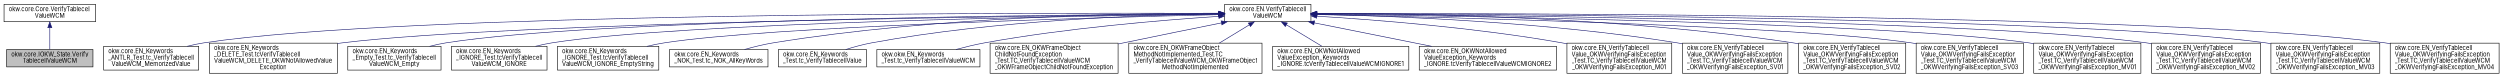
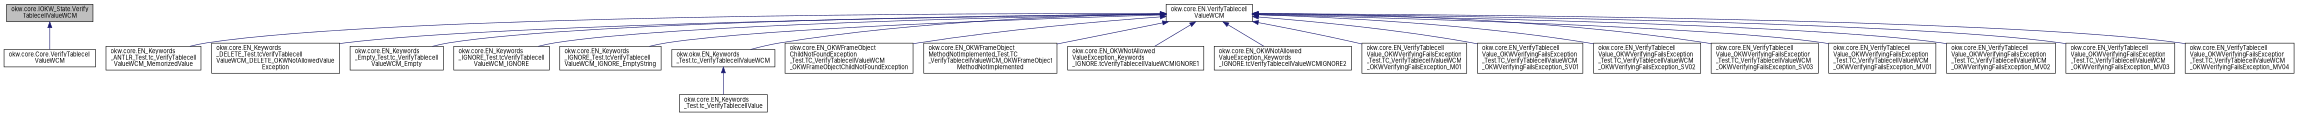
edge "okw.core.EN_Keywords _Test.tc_VerifyTablecellValue" -> "okw.core.EN.VerifyTablecell ValueWCM": now "okw.core.EN_Keywords _Test.tc_VerifyTablecellValue" -> "okw.okw.EN_Keywords _Test.tc_VerifyTablecellValueWCM"
edge "okw.core.IOKW_State.Verify TablecellValueWCM" -> "okw.core.Core.VerifyTablecell ValueWCM": reversed
node "okw.core.EN_Keywords _NOK_Test.tc_NOK_AllKeyWords": removed
